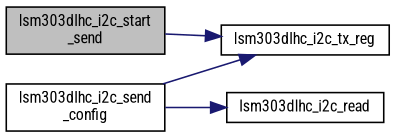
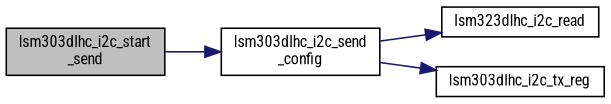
edge "lsm303dlhc_i2c_start _send" -> "lsm303dlhc_i2c_tx_reg": now "lsm303dlhc_i2c_start _send" -> "lsm303dlhc_i2c_send _config"
node "lsm303dlhc_i2c_read": label "lsm303dlhc_i2c_read" -> "lsm323dlhc_i2c_read"
